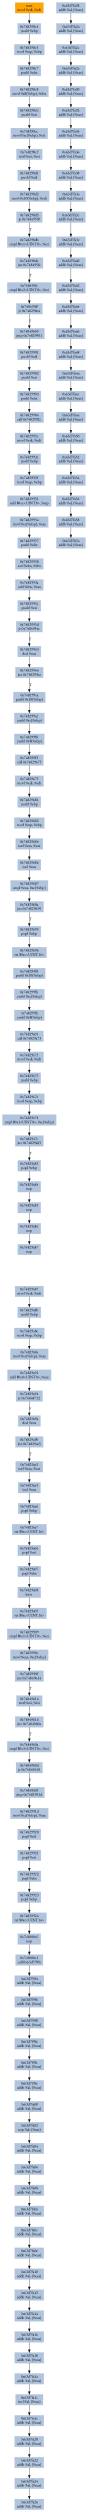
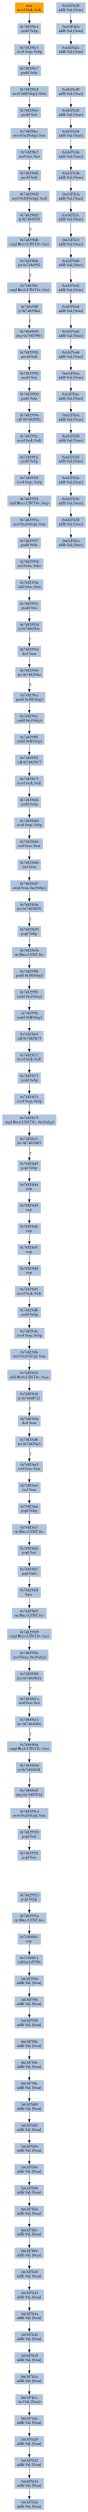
node "0x63d7fa2e addb %al, (%eax)": removed
node "0x74829a88 nop": added
node "0x74829922 popl %ebx": removed
edge "0x63d7f9f8 addb %al, (%eax)" -> "0x63d7f9fa addb %al, (%eax)": removed
node "0x63d7fa02 nop %al, (%eax)": label "0x63d7fa02 nop %al, (%eax)" -> "0x63d7fa02 addb %al, (%eax)"
